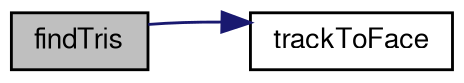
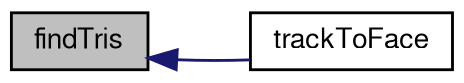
edge "findTris" -> "trackToFace": reversed
